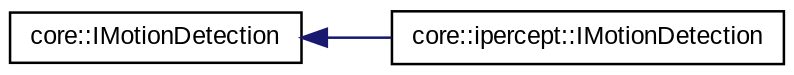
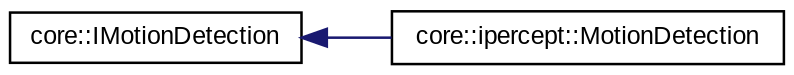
node "core::ipercept::IMotionDetection": label "core::ipercept::IMotionDetection" -> "core::ipercept::MotionDetection"
